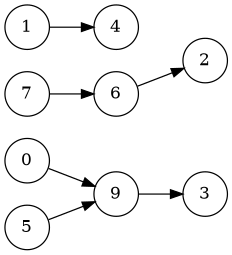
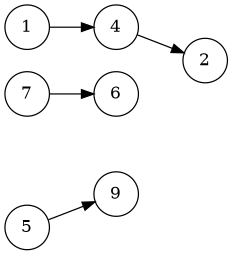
edge "6" -> "2": now "4" -> "2"
node "0": removed
node "3": removed
